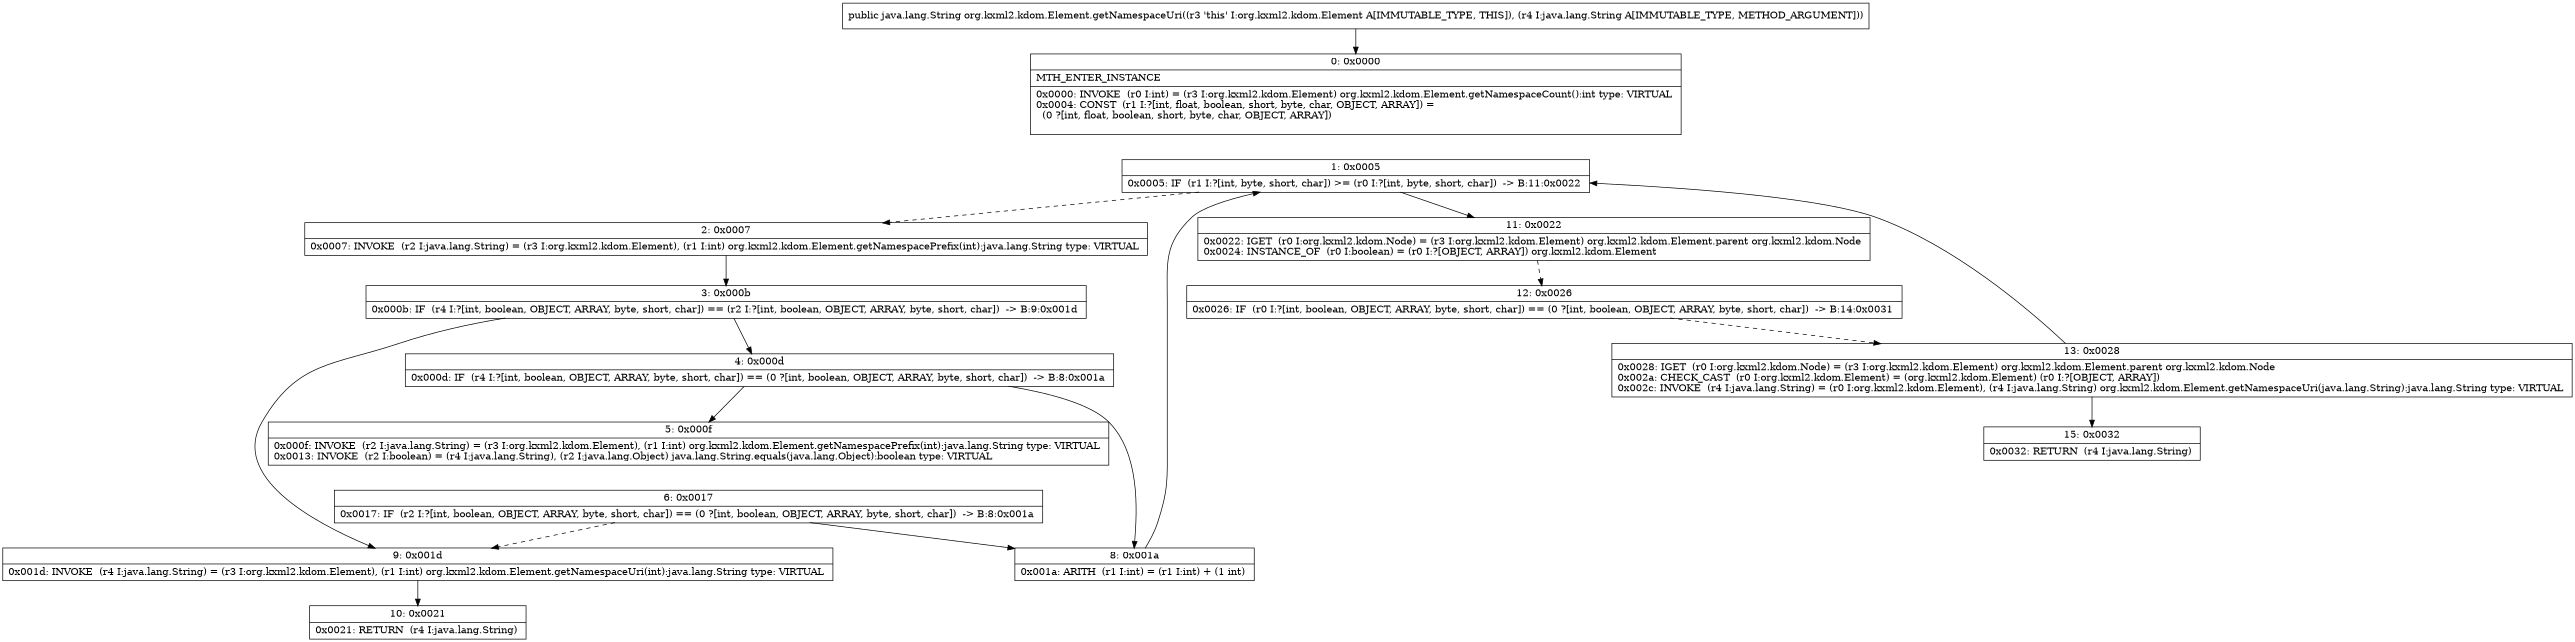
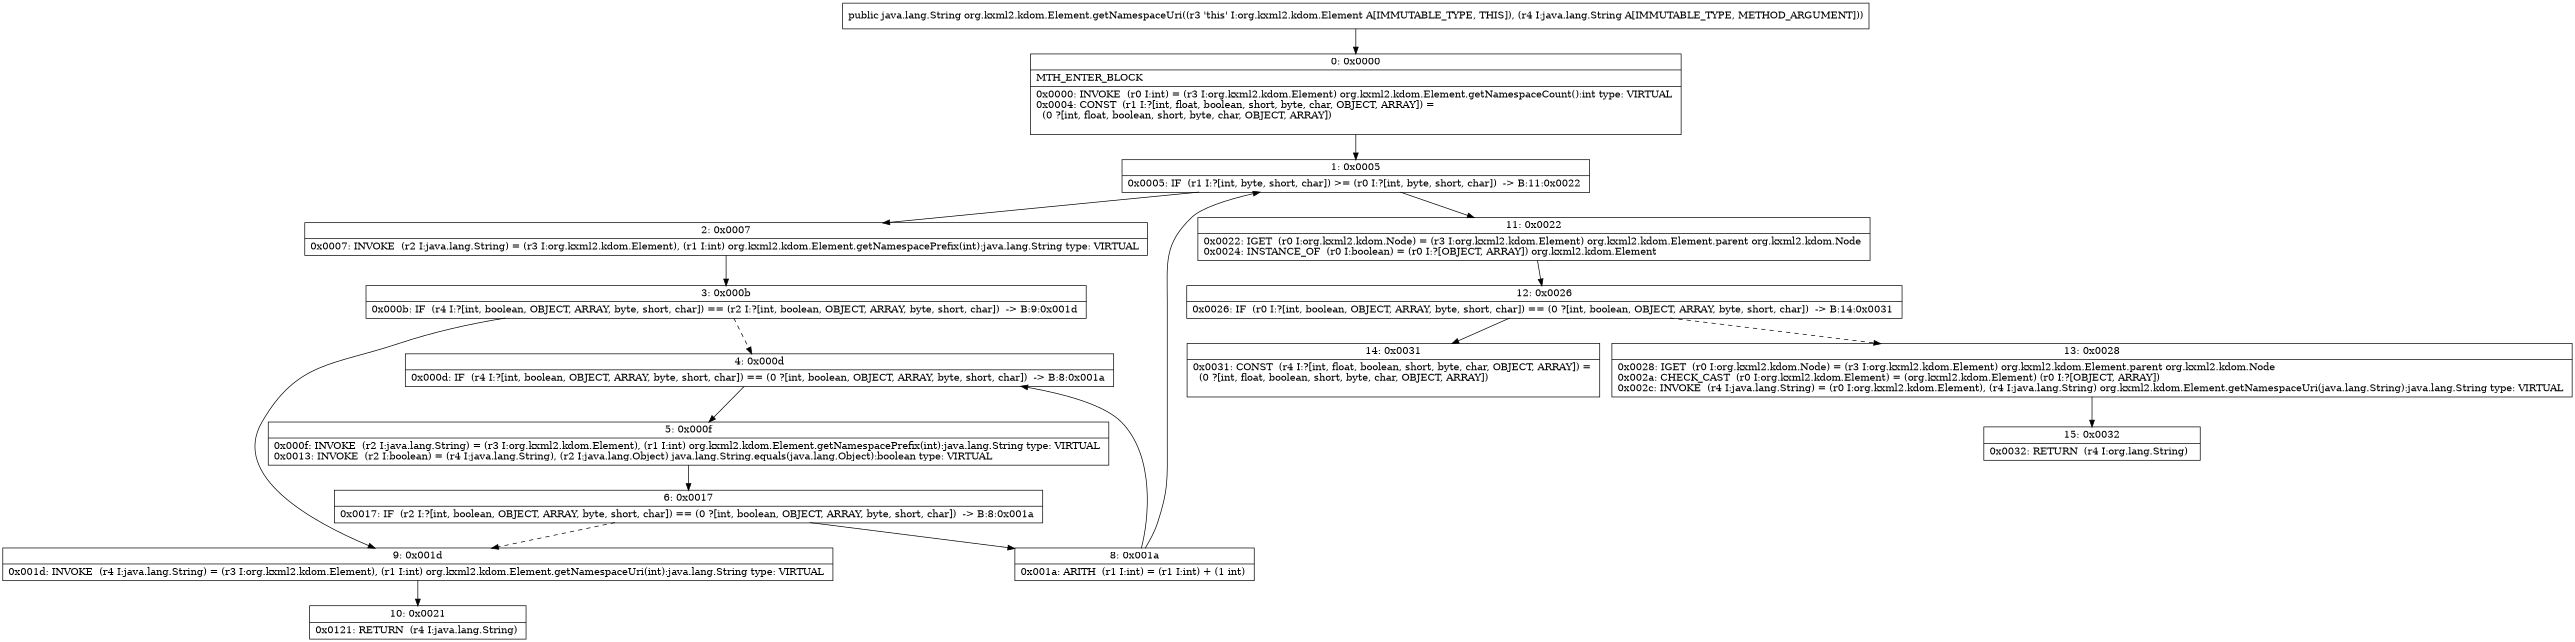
node "0: 0x0000": text "MTH_ENTER_INSTANCE" -> "MTH_ENTER_BLOCK"
edge "1: 0x0005" -> "2: 0x0007": style dashed -> solid
edge "13: 0x0028" -> "1: 0x0005": now "0: 0x0000" -> "1: 0x0005"
edge "11: 0x0022" -> "12: 0x0026": style dashed -> solid
edge "3: 0x000b" -> "4: 0x000d": style solid -> dashed
node "14: 0x0031": added
edge "4: 0x000d" -> "8: 0x001a": reversed
node "15: 0x0032": text "0x0032: RETURN  (r4 I:java.lang.String)" -> "0x0032: RETURN  (r4 I:org.lang.String)"
edge "5: 0x000f" -> "6: 0x0017": added
node "10: 0x0021": text "0x0021: RETURN  (r4 I:java.lang.String)" -> "0x0121: RETURN  (r4 I:java.lang.String)"
